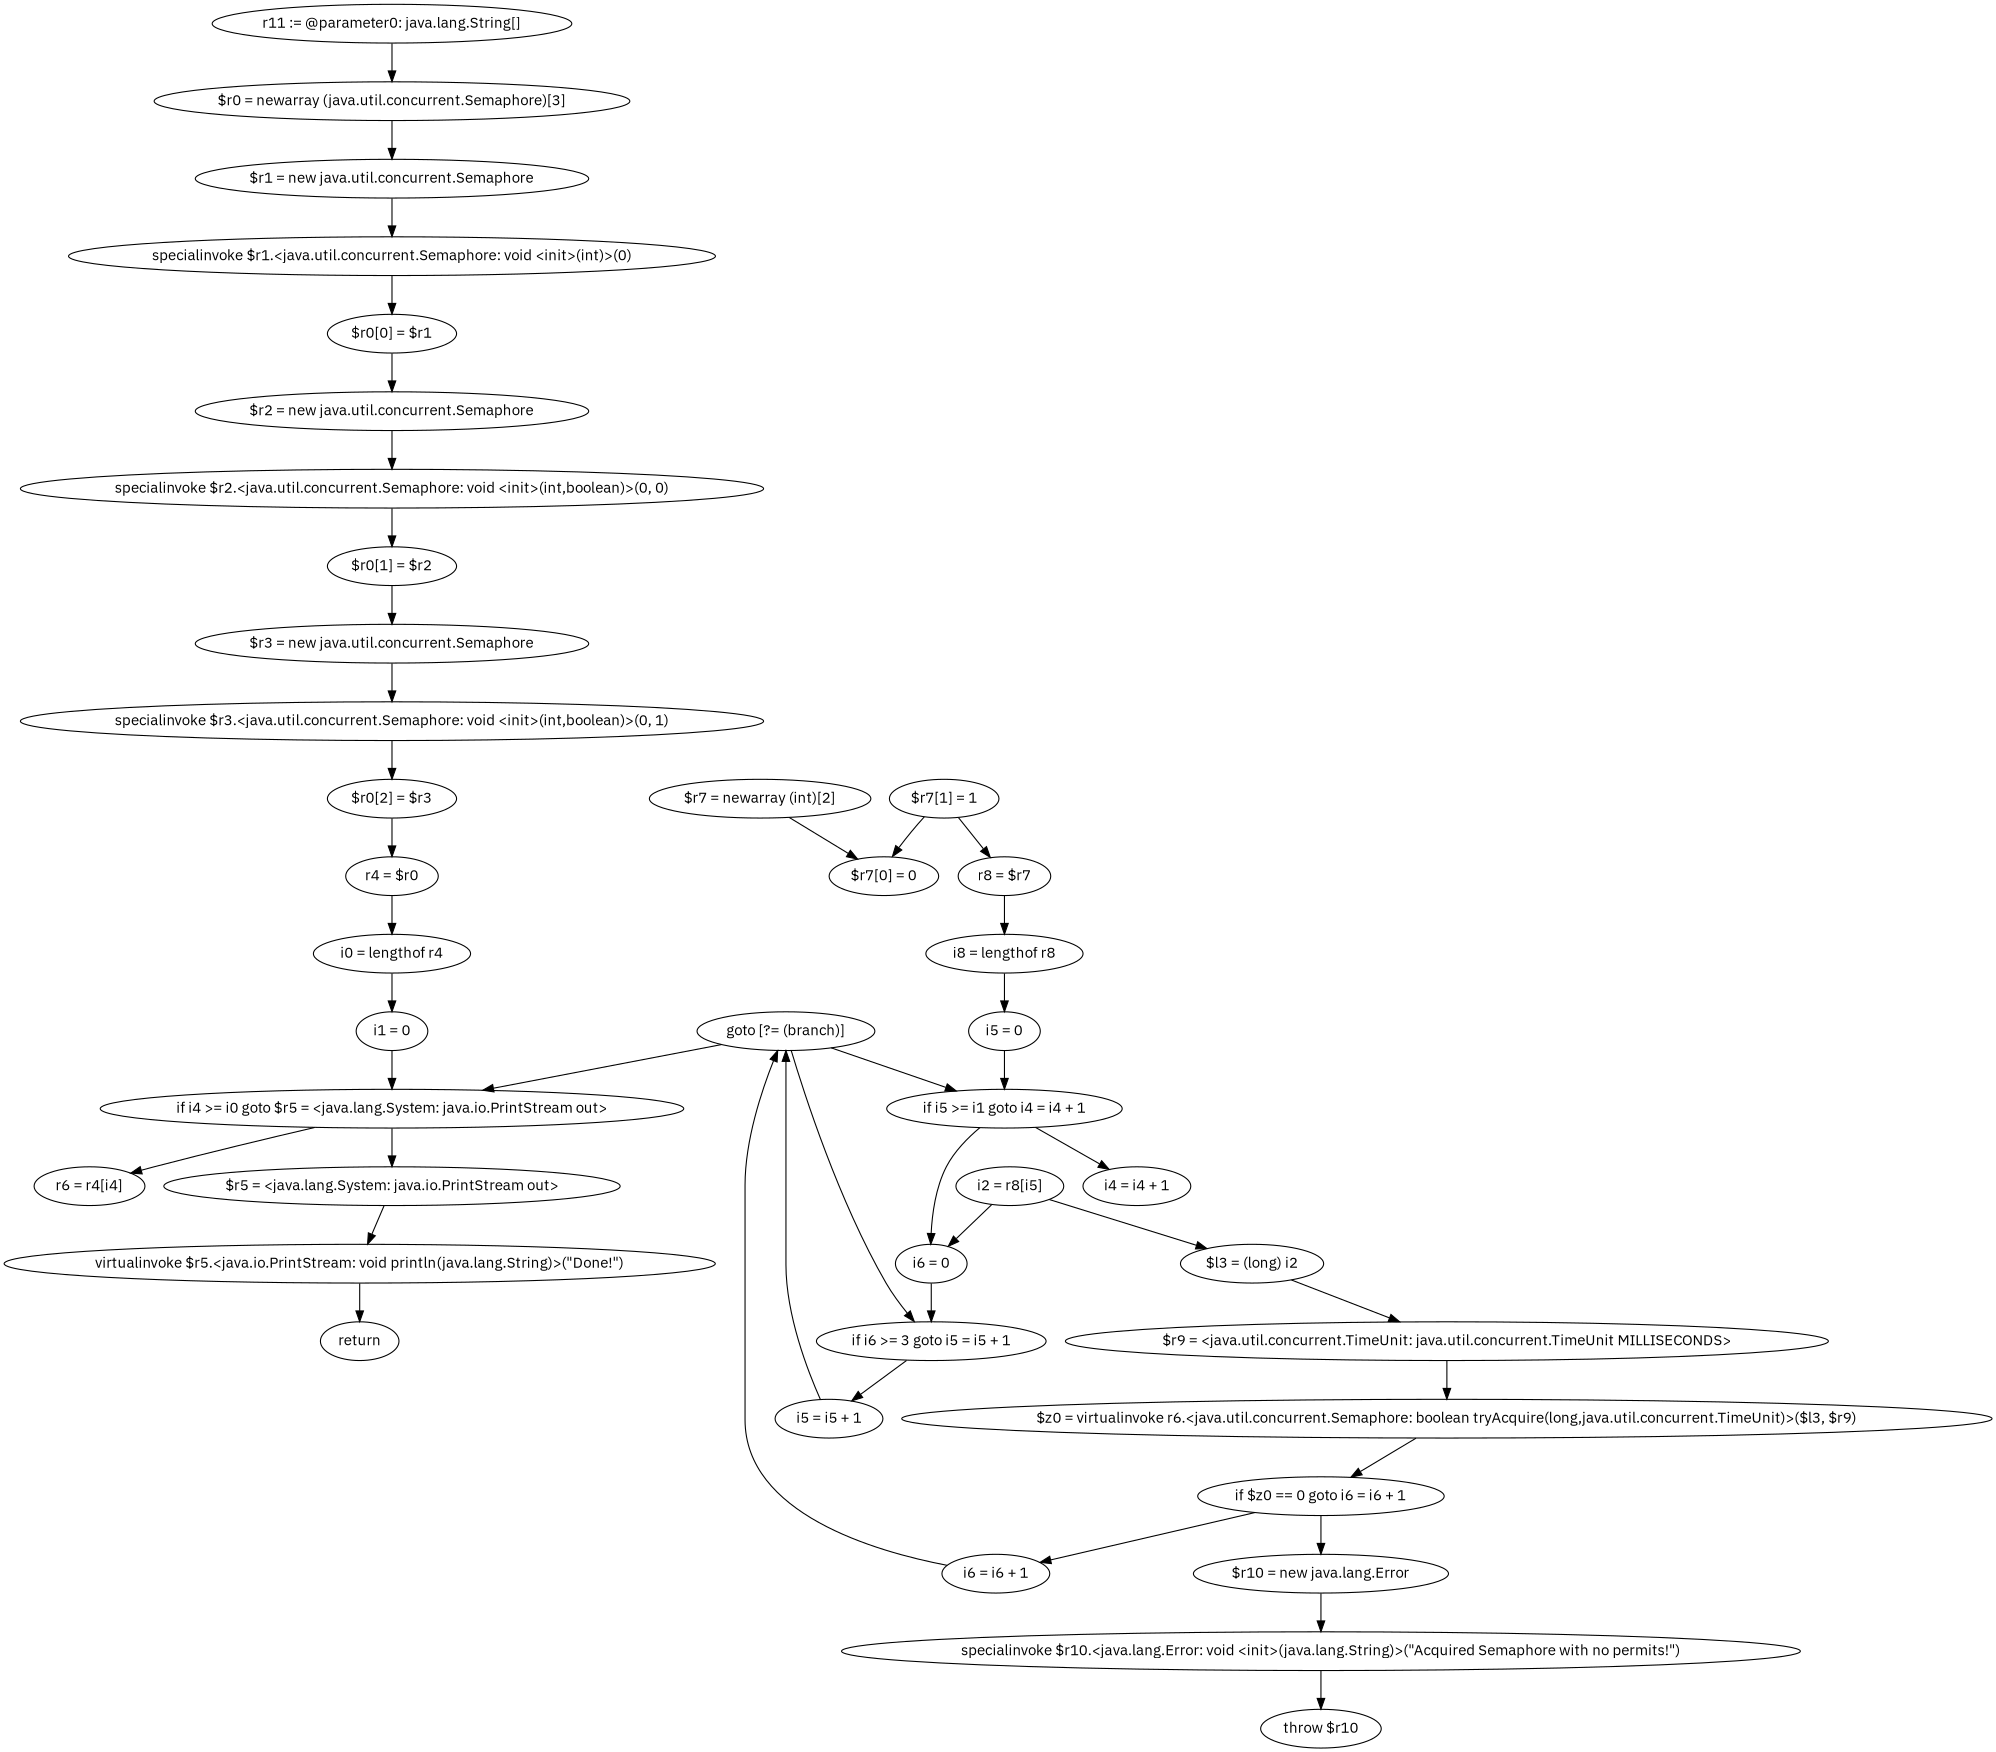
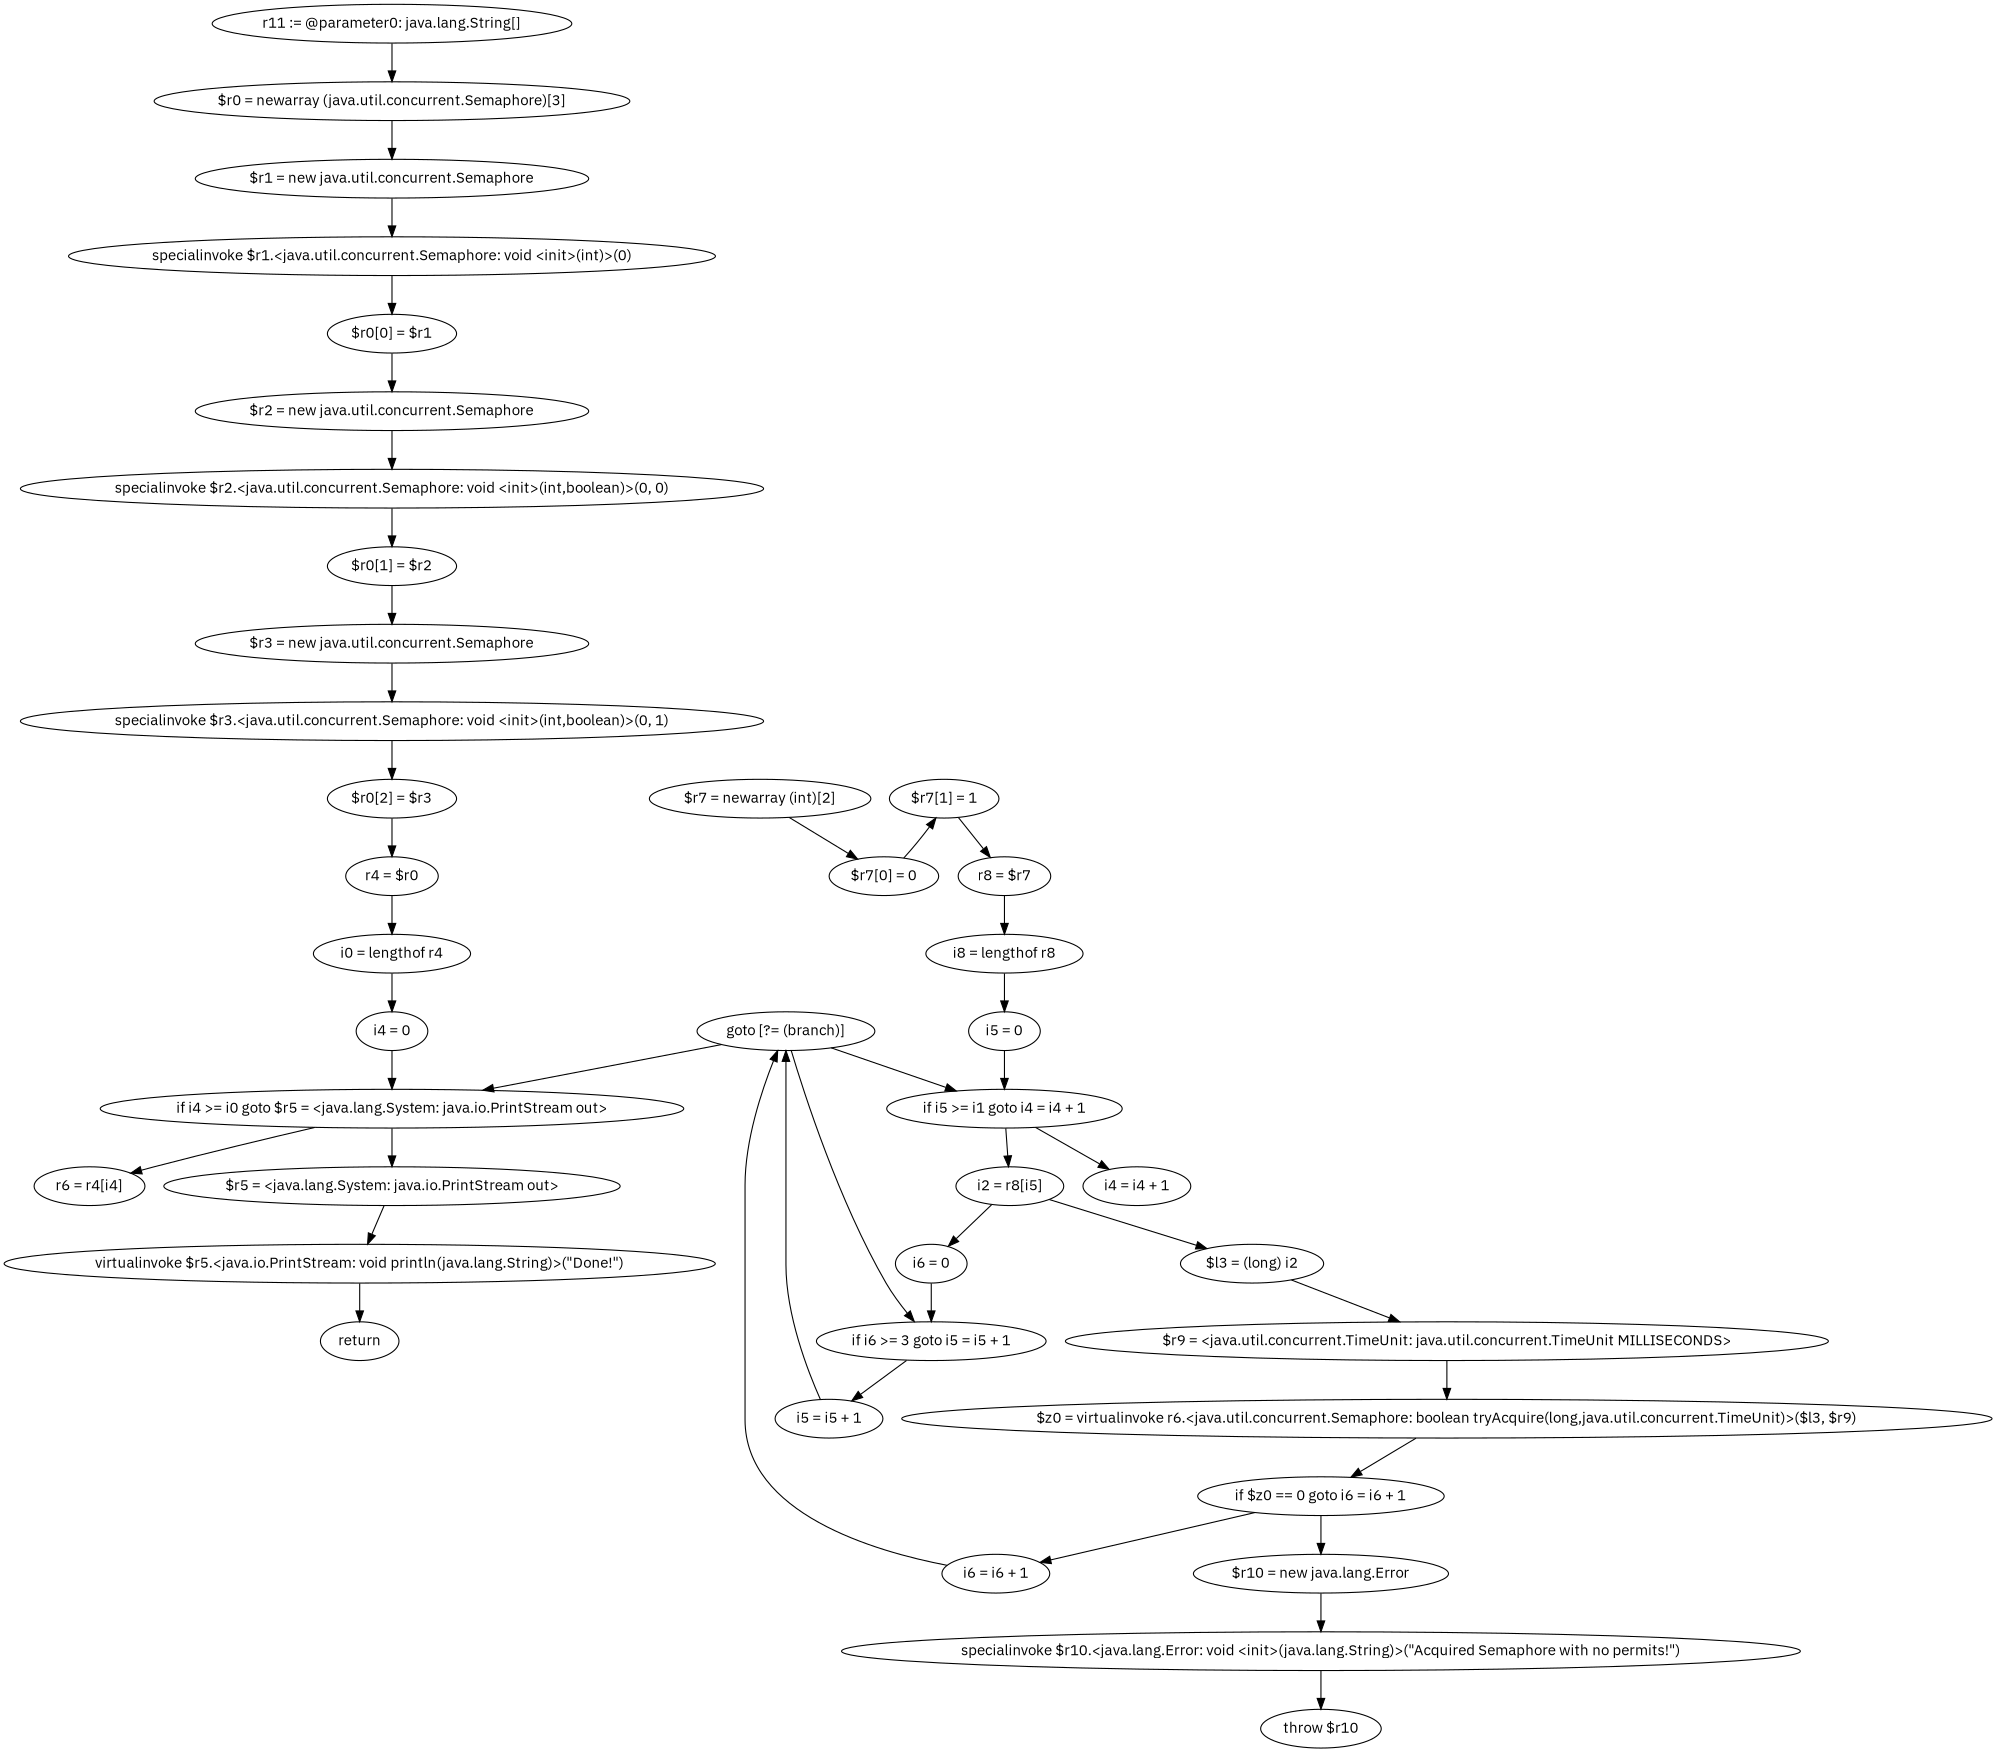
edge "$r7[1] = 1" -> "$r7[0] = 0": reversed
node "i1 = 0": label "i1 = 0" -> "i4 = 0"
edge "if i5 >= i1 goto i4 = i4 + 1" -> "i6 = 0": now "if i5 >= i1 goto i4 = i4 + 1" -> "i2 = r8[i5]"
